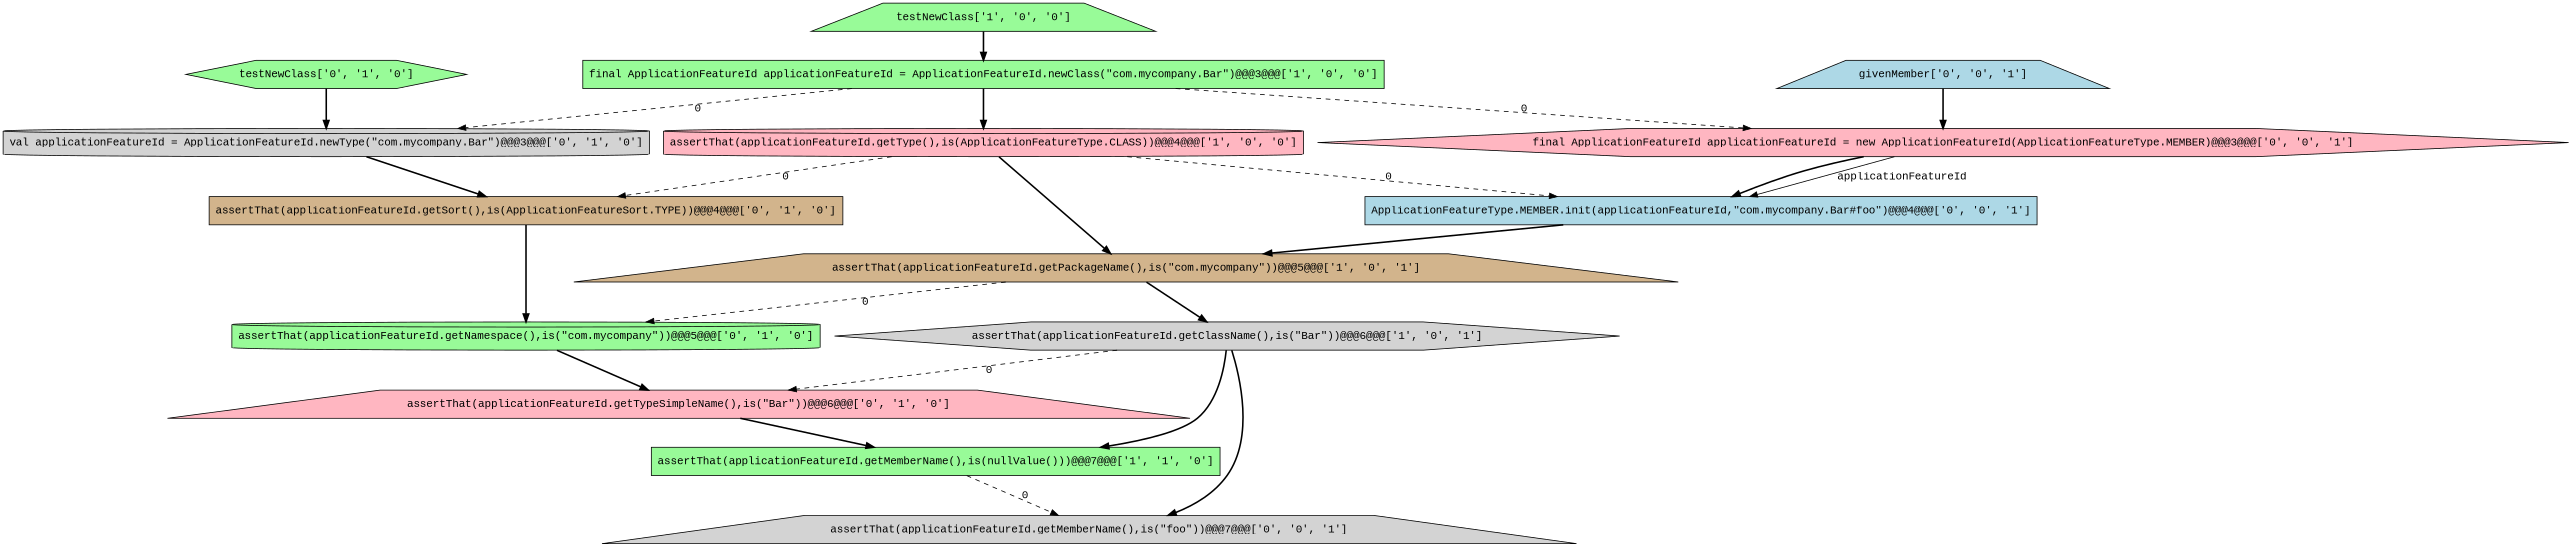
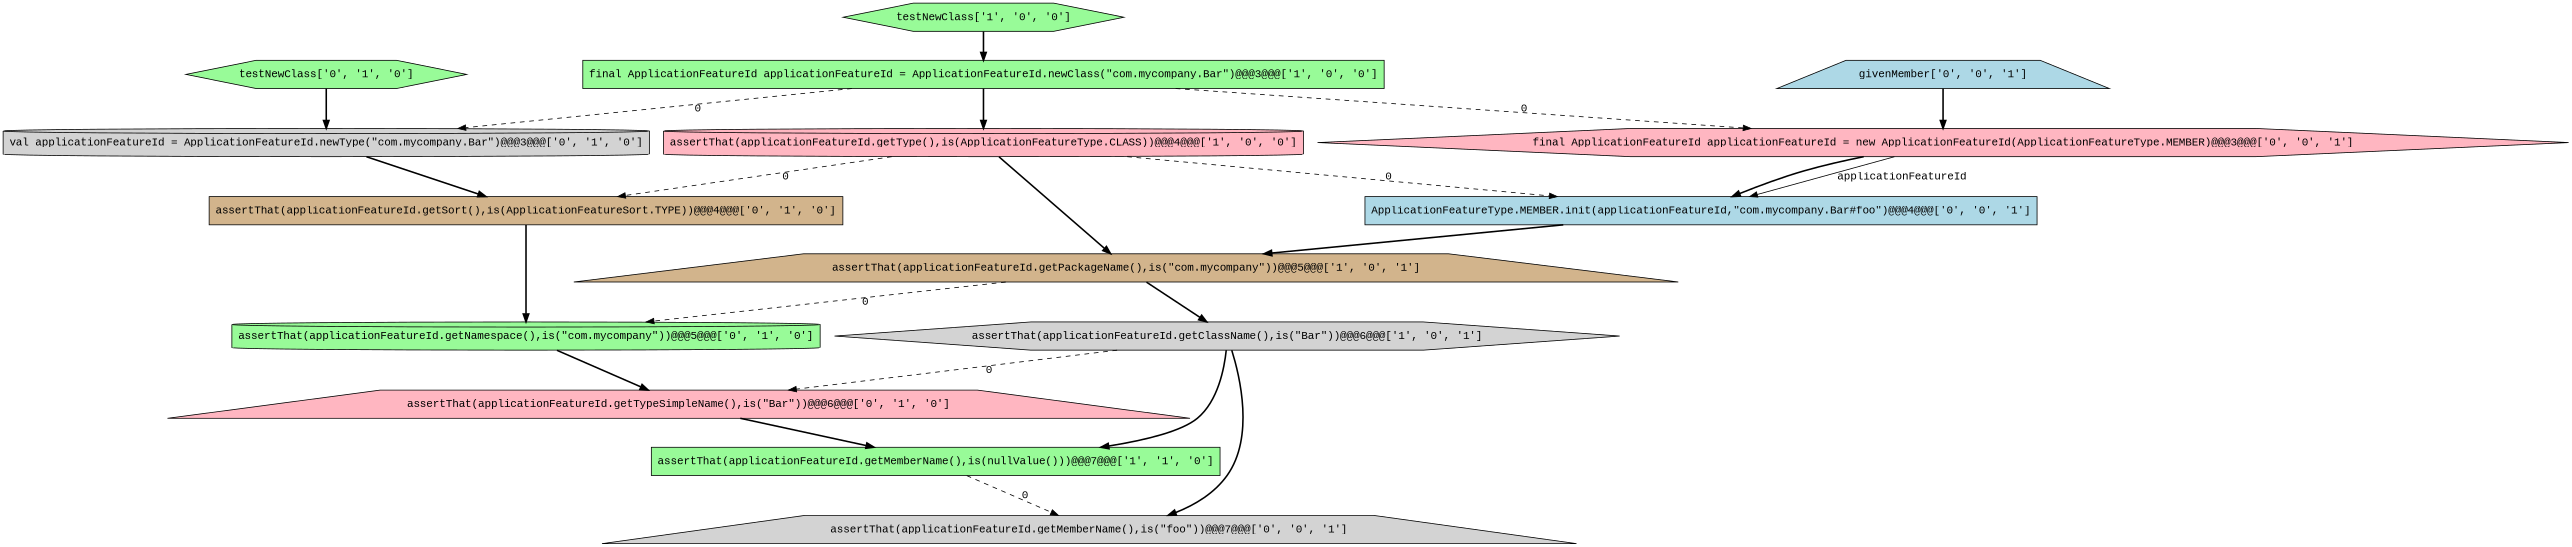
node "testNewClass['1', '0', '0']": shape trapezium -> hexagon
